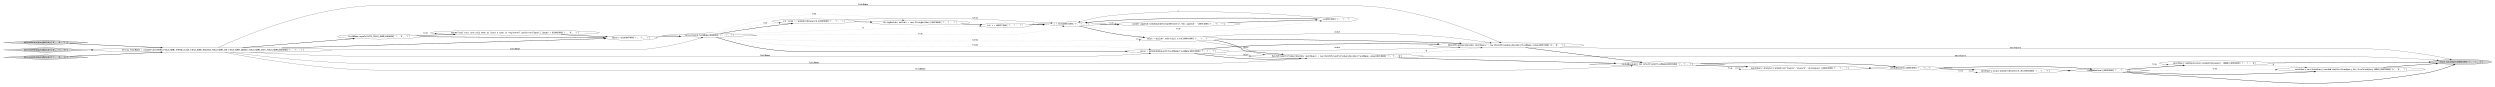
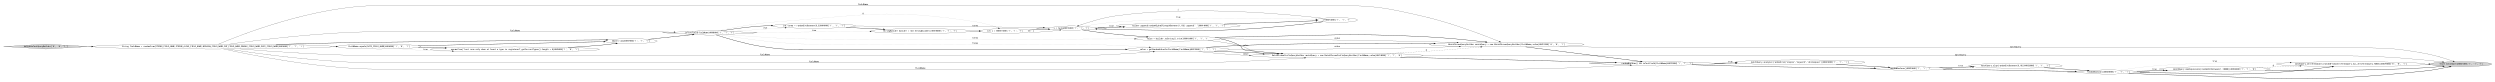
edge "isTextField(fieldName)@@@8@@@['1', '1', '1']" -> "i < terms@@@12@@@['1', '1', '1']": removed, label "true"
node "doCreateTestQueryBuilder['0', '1', '0']": removed
node "doCreateTestQueryBuilder['1', '0', '0']": removed
